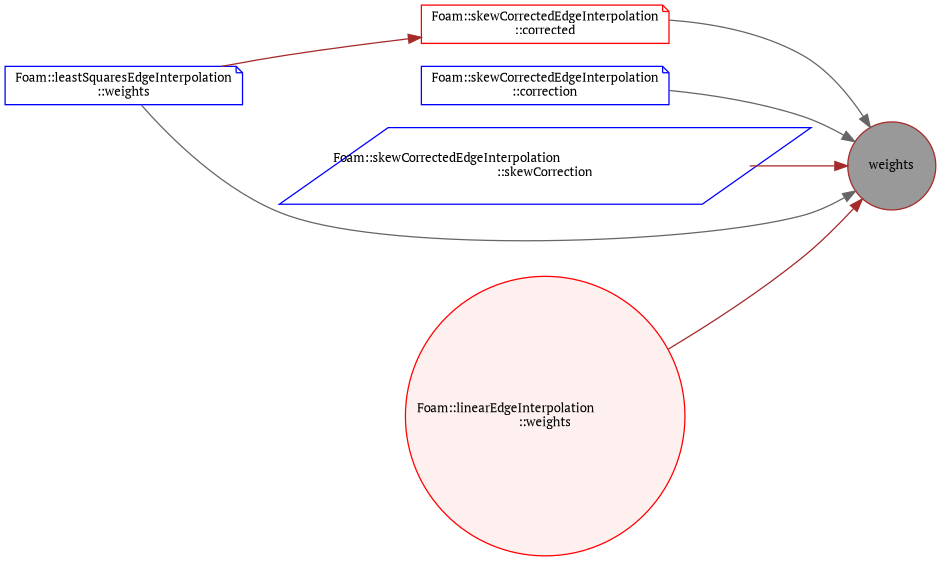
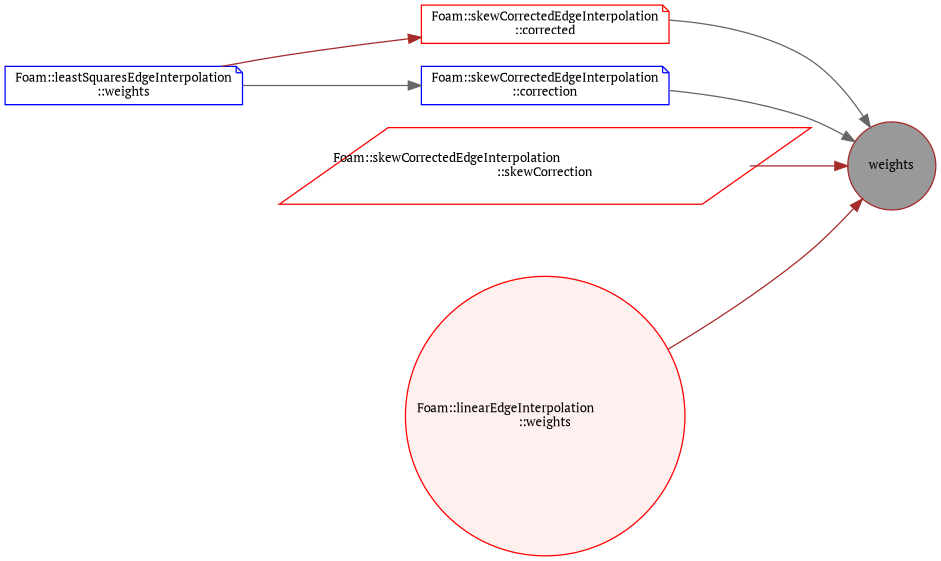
node "Foam::skewCorrectedEdgeInterpolation ::skewCorrection": color blue -> red
edge "Foam::leastSquaresEdgeInterpolation ::weights" -> "weights": now "Foam::leastSquaresEdgeInterpolation ::weights" -> "Foam::skewCorrectedEdgeInterpolation ::correction"
